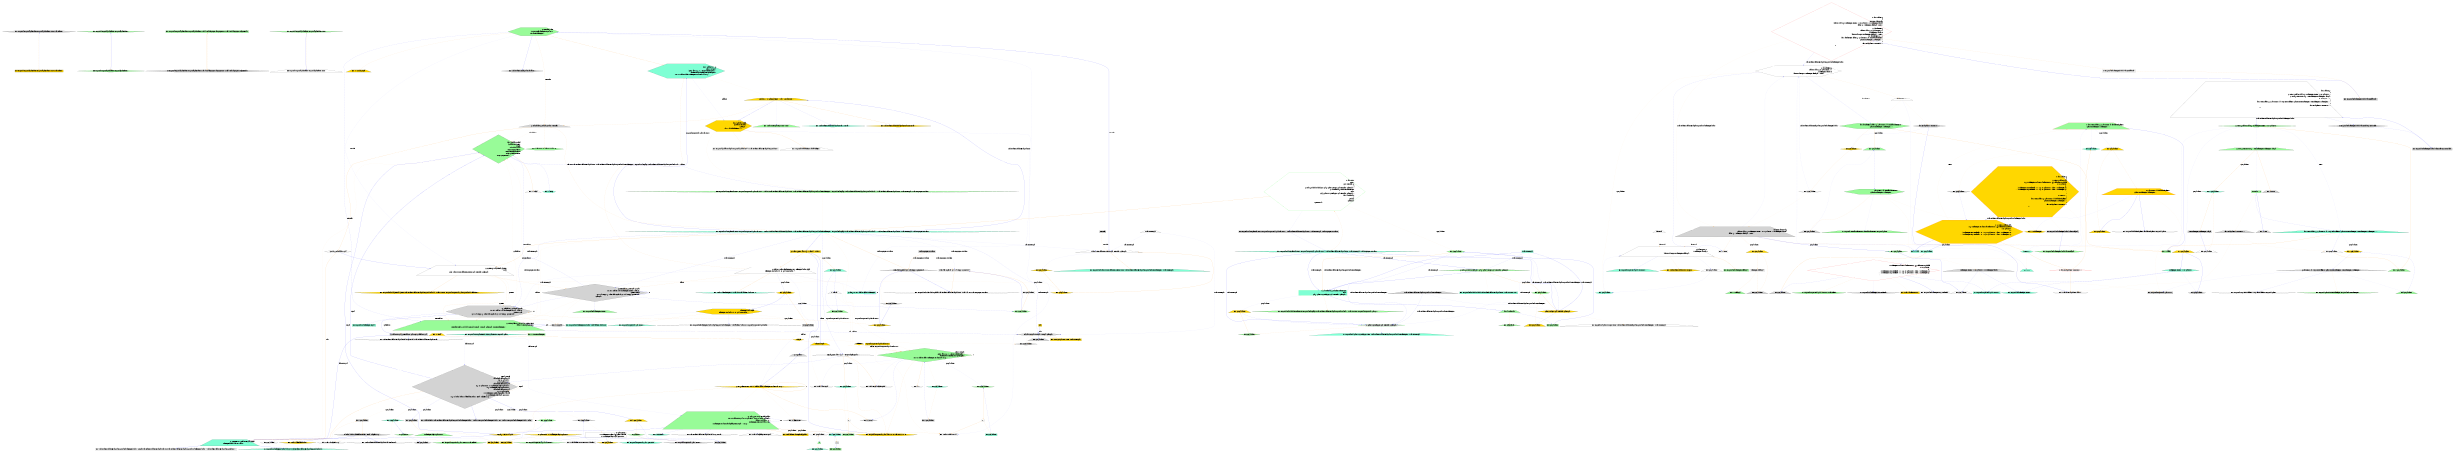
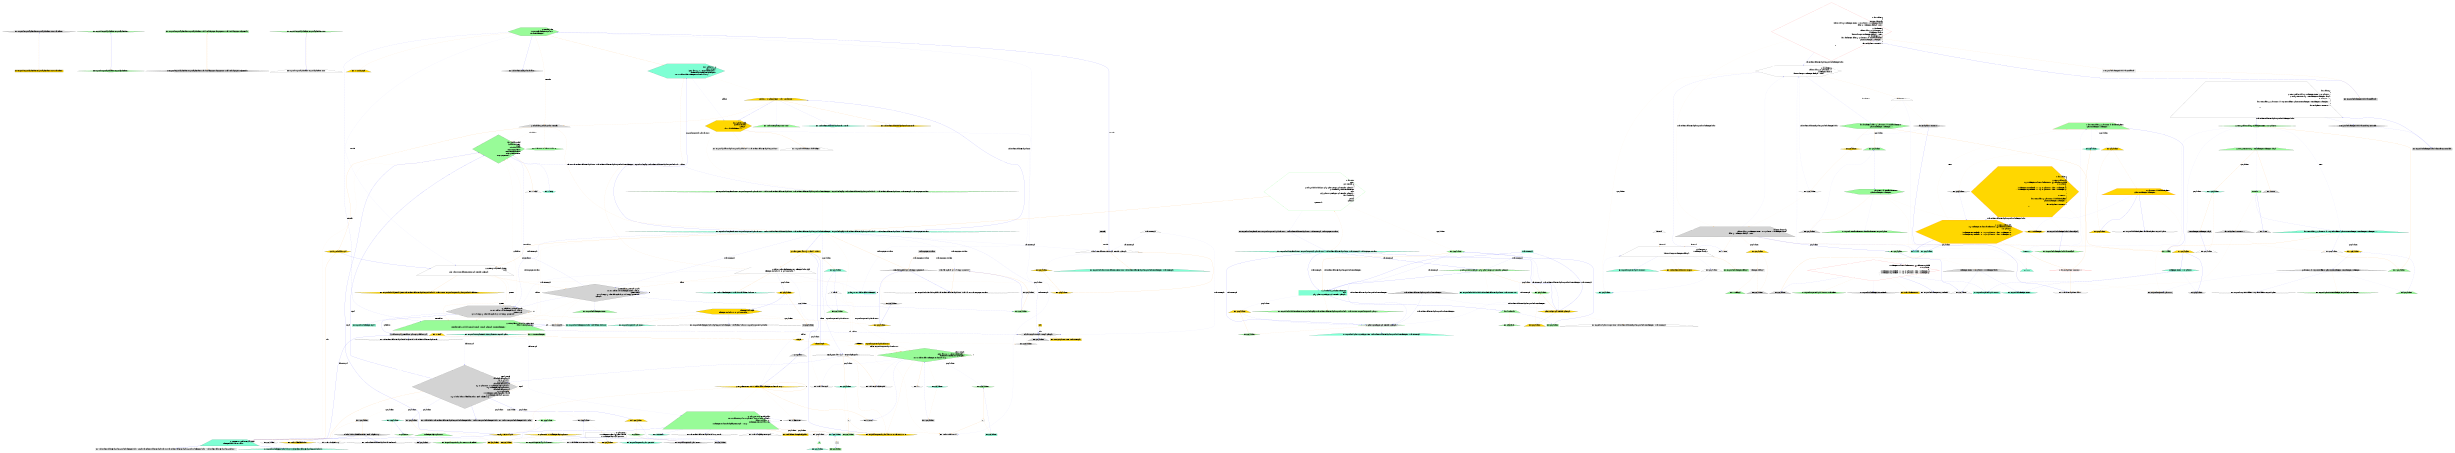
node "var tokens = tokenizerResult.Value": fillcolor white -> gold
